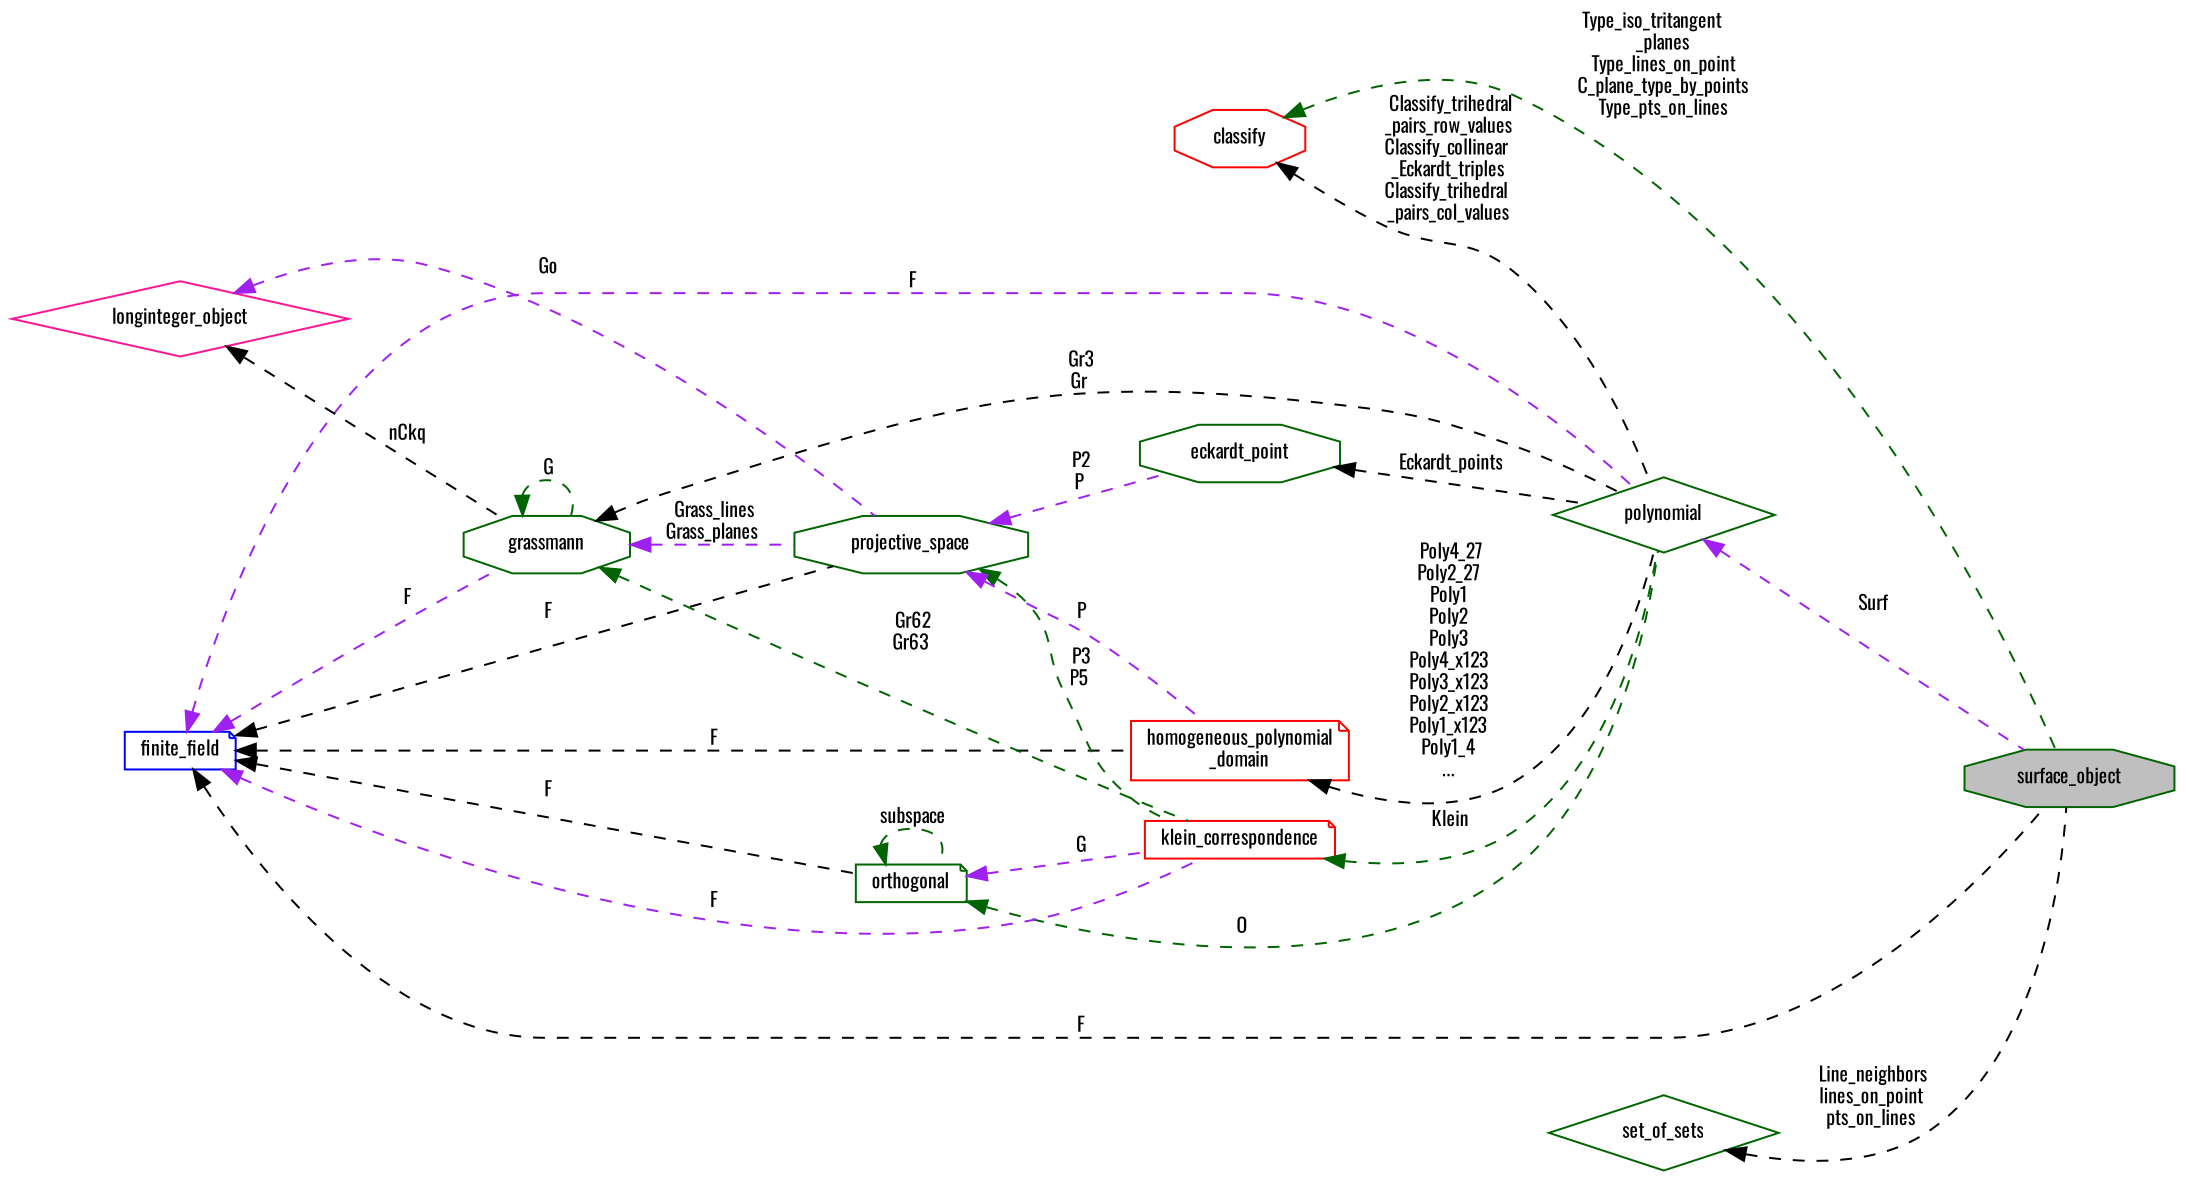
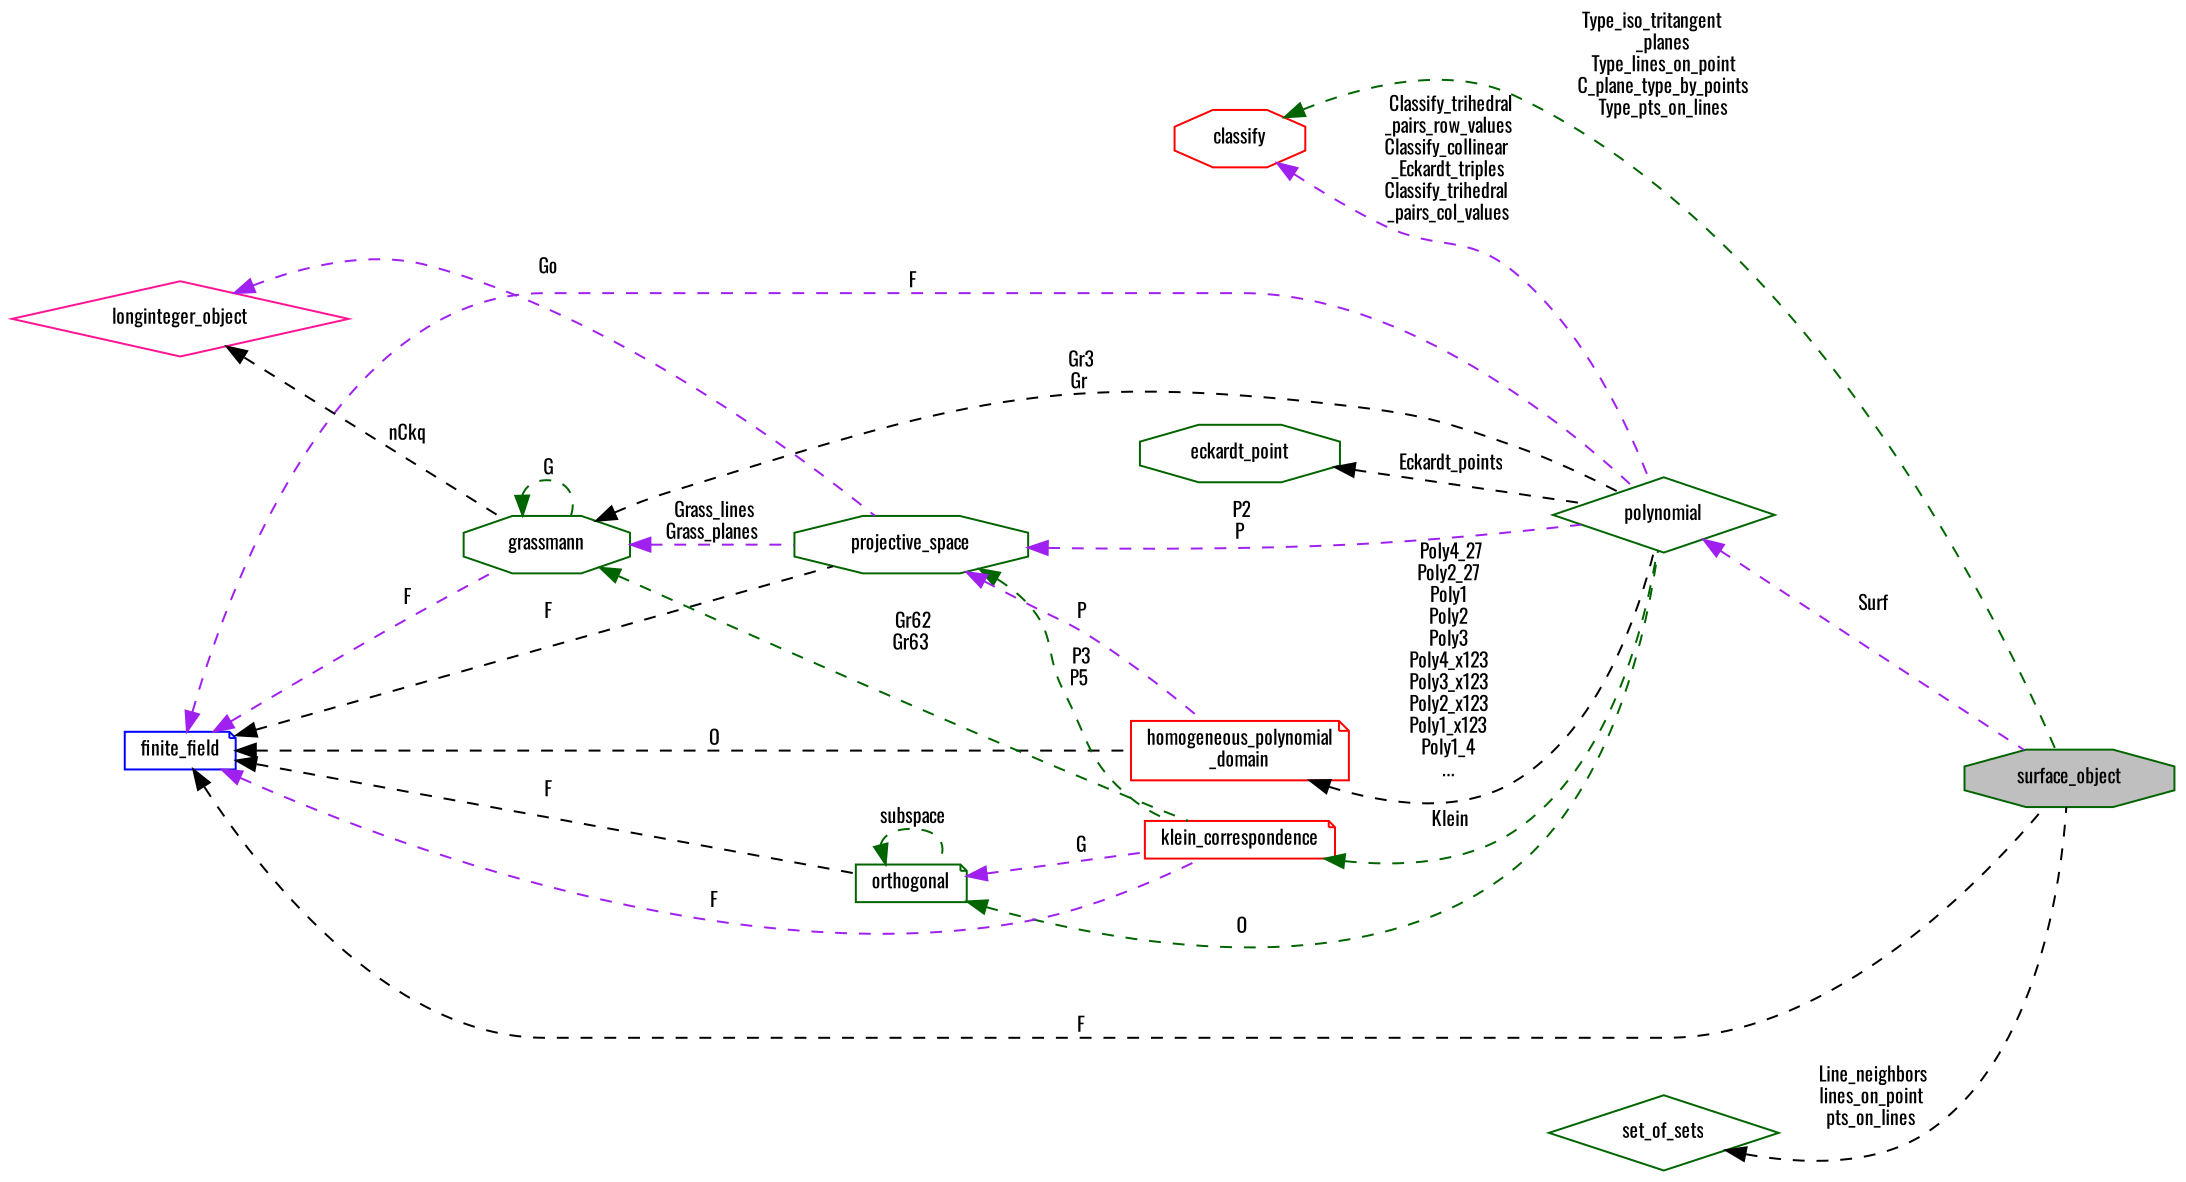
edge "polynomial" -> "classify": color black -> purple
edge "eckardt_point" -> "projective_space": now "polynomial" -> "projective_space"
edge "homogeneous_polynomial _domain" -> "finite_field": label " F" -> " O"
